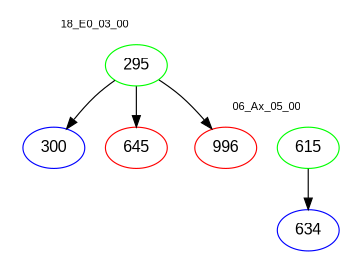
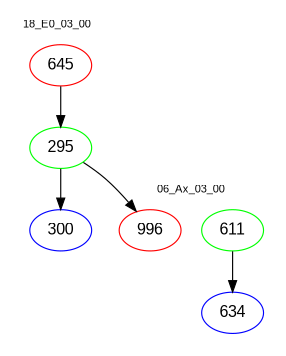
edge "295" -> "645": reversed
cluster "06_Ax_05_00": label "06_Ax_05_00" -> "06_Ax_03_00"
node "615": label "615" -> "611"
